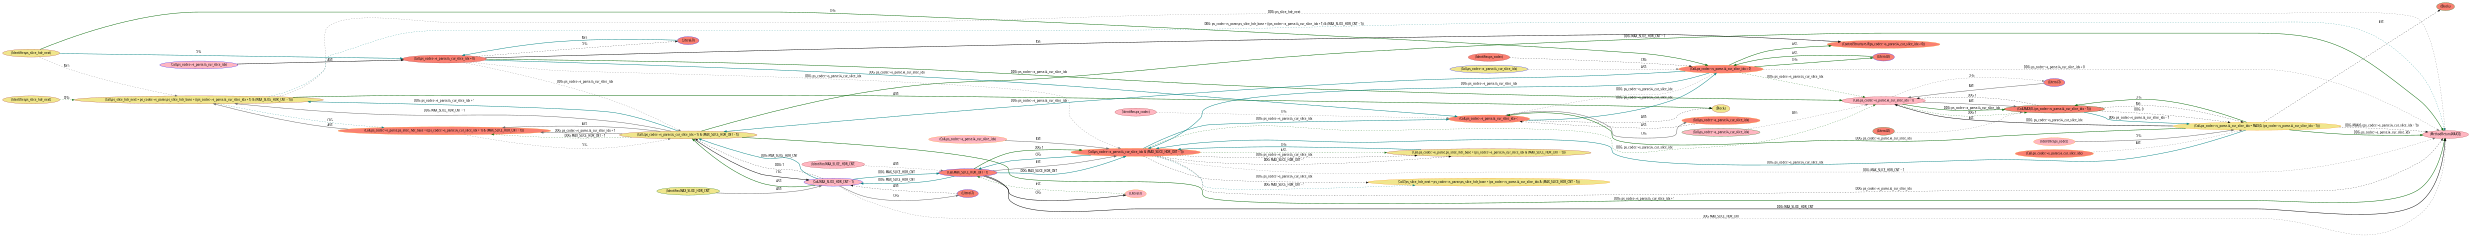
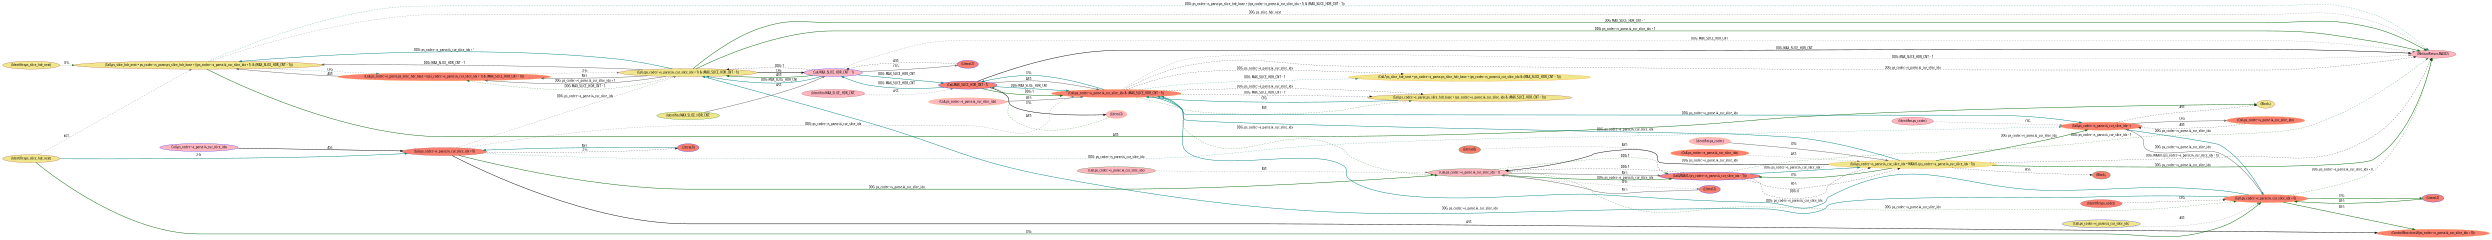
edge "(Call,ps_codec->s_parse.i4_cur_slice_idx < 0)" -> "(MethodReturn,MAX32)": color gray40 -> darkgreen
edge "(Call,ps_codec->s_parse.i4_cur_slice_idx = 0)" -> "(Call,ps_codec->s_parse.i4_cur_slice_idx--)": style bold -> dashed
edge "(Call,ps_codec->s_parse.i4_cur_slice_idx < 0)" -> "(Call,ps_codec->s_parse.i4_cur_slice_idx - 1)": reversed
edge "(Call,ps_codec->s_parse.i4_cur_slice_idx < 0)" -> "(Call,ps_codec->s_parse.i4_cur_slice_idx--)": style dashed -> bold
node "(Call,ps_codec->s_parse.i4_cur_slice_idx - 1)": color brown -> darkgreen
node "(Call,MAX(0, (ps_codec->s_parse.i4_cur_slice_idx - 1)))": color darkgreen -> blue
edge "(Call,MAX(0, (ps_codec->s_parse.i4_cur_slice_idx - 1)))" -> "(MethodReturn,MAX32)": added, label "DDG: ps_codec->s_parse.i4_cur_slice_idx - 1"
